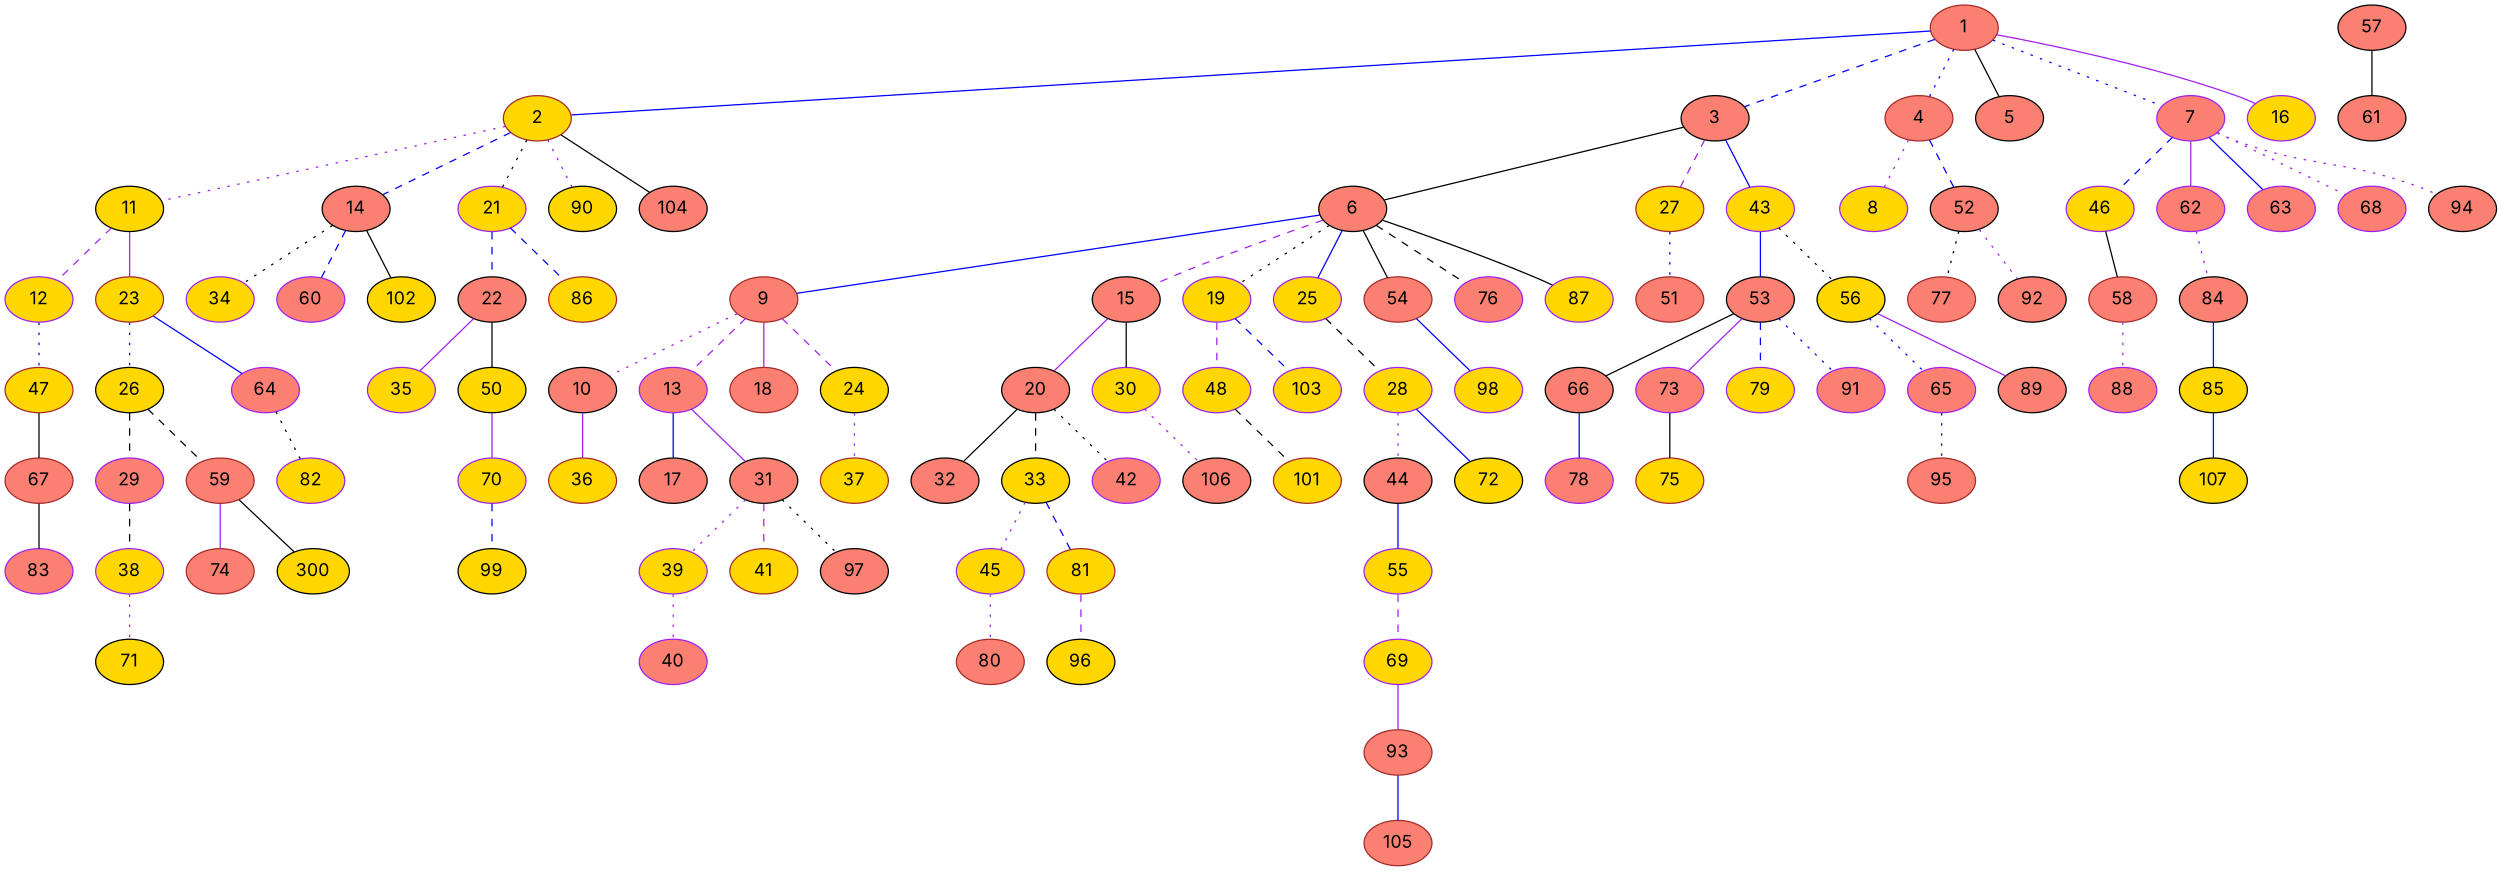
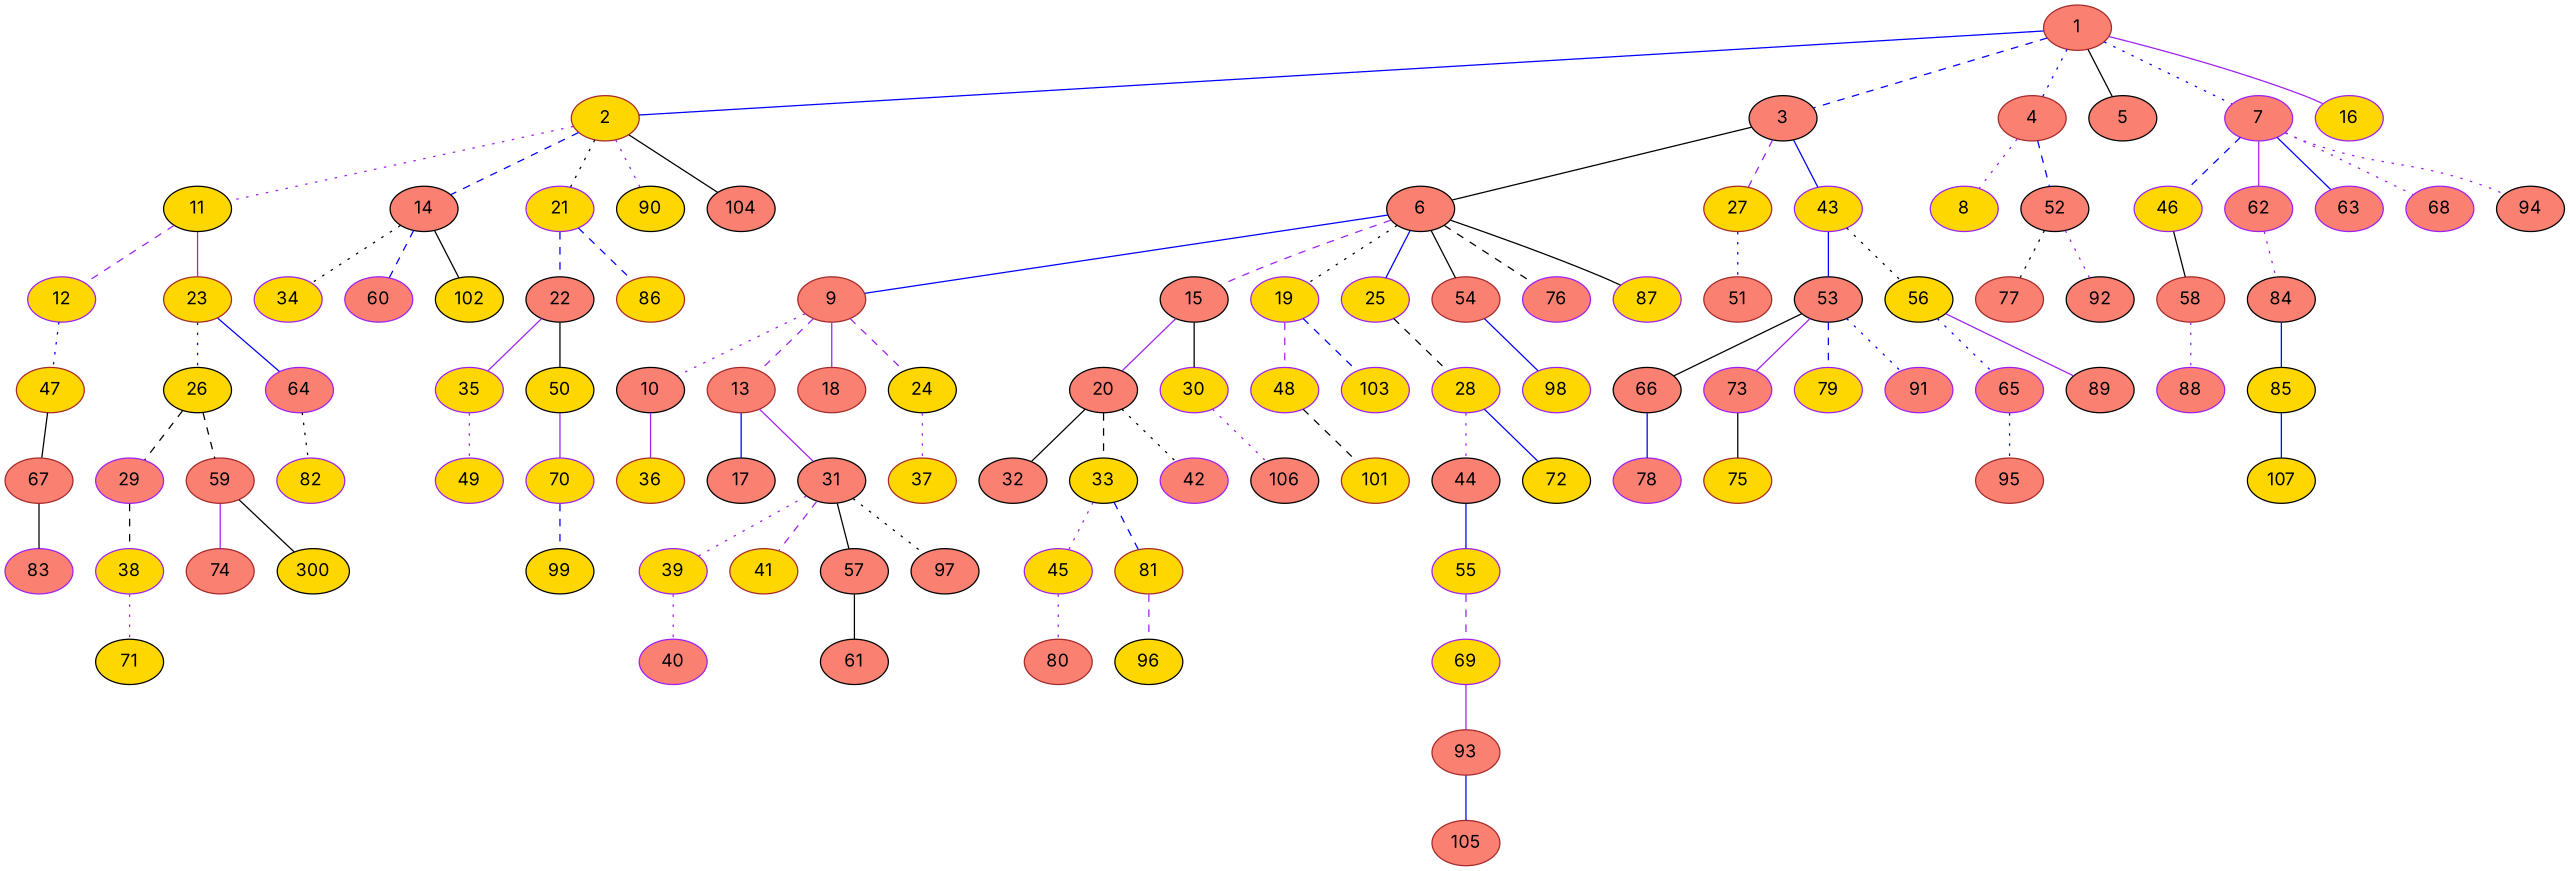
node "13": color purple -> brown
node "49": added
edge "31" -- "57": added
